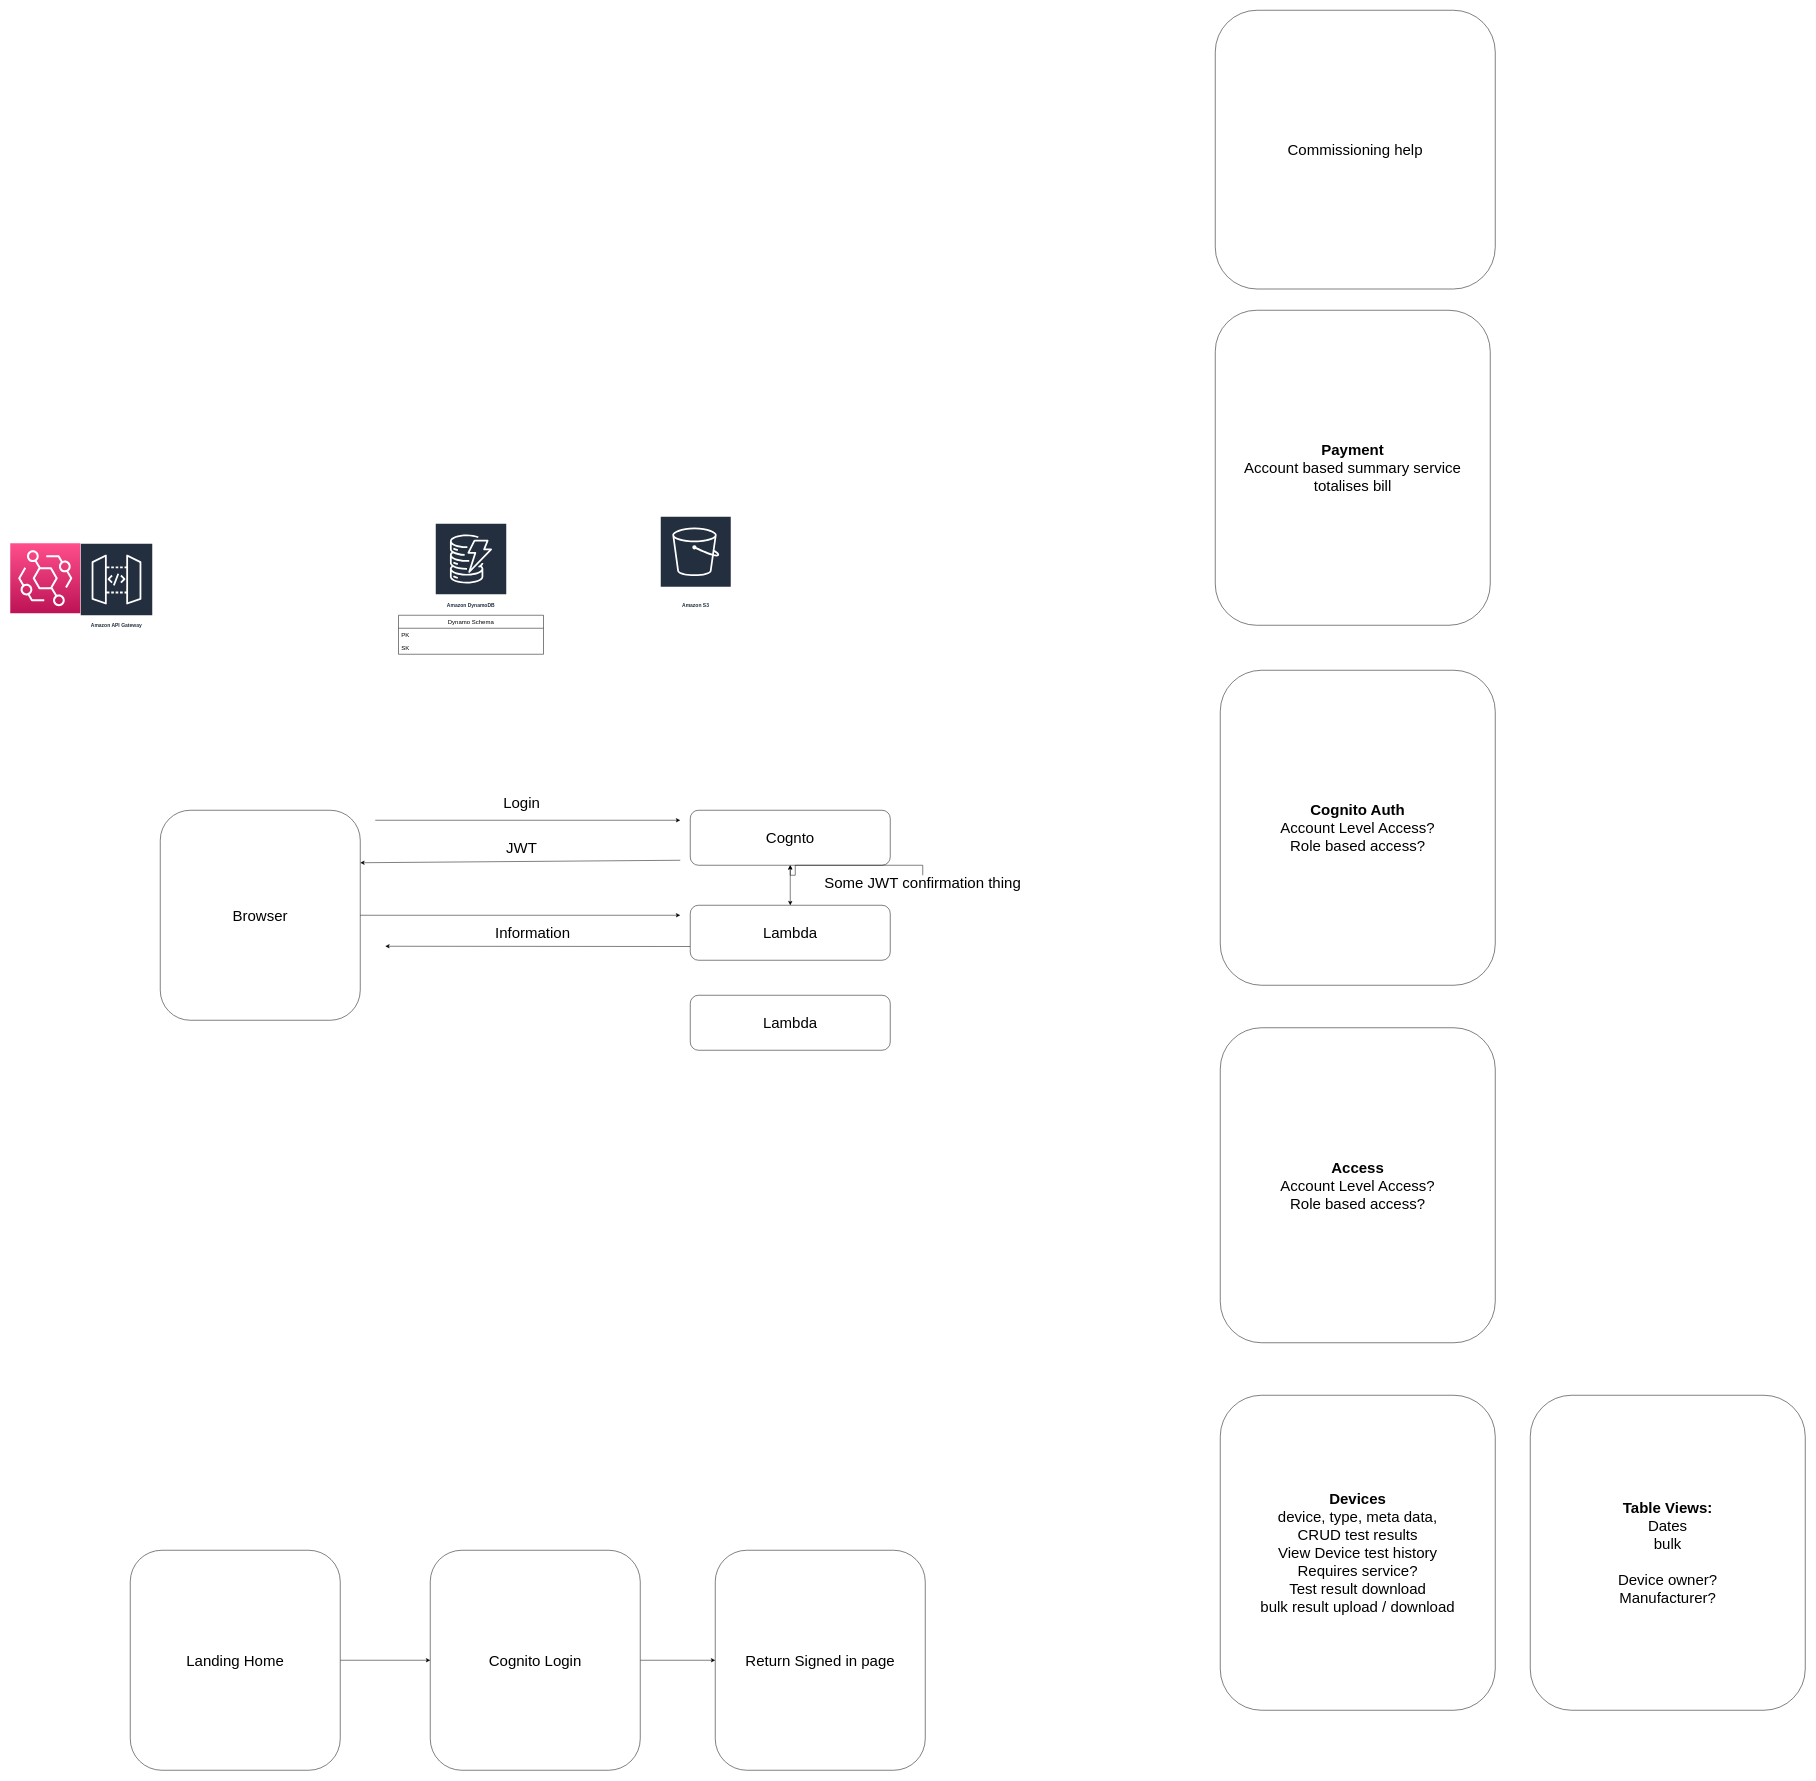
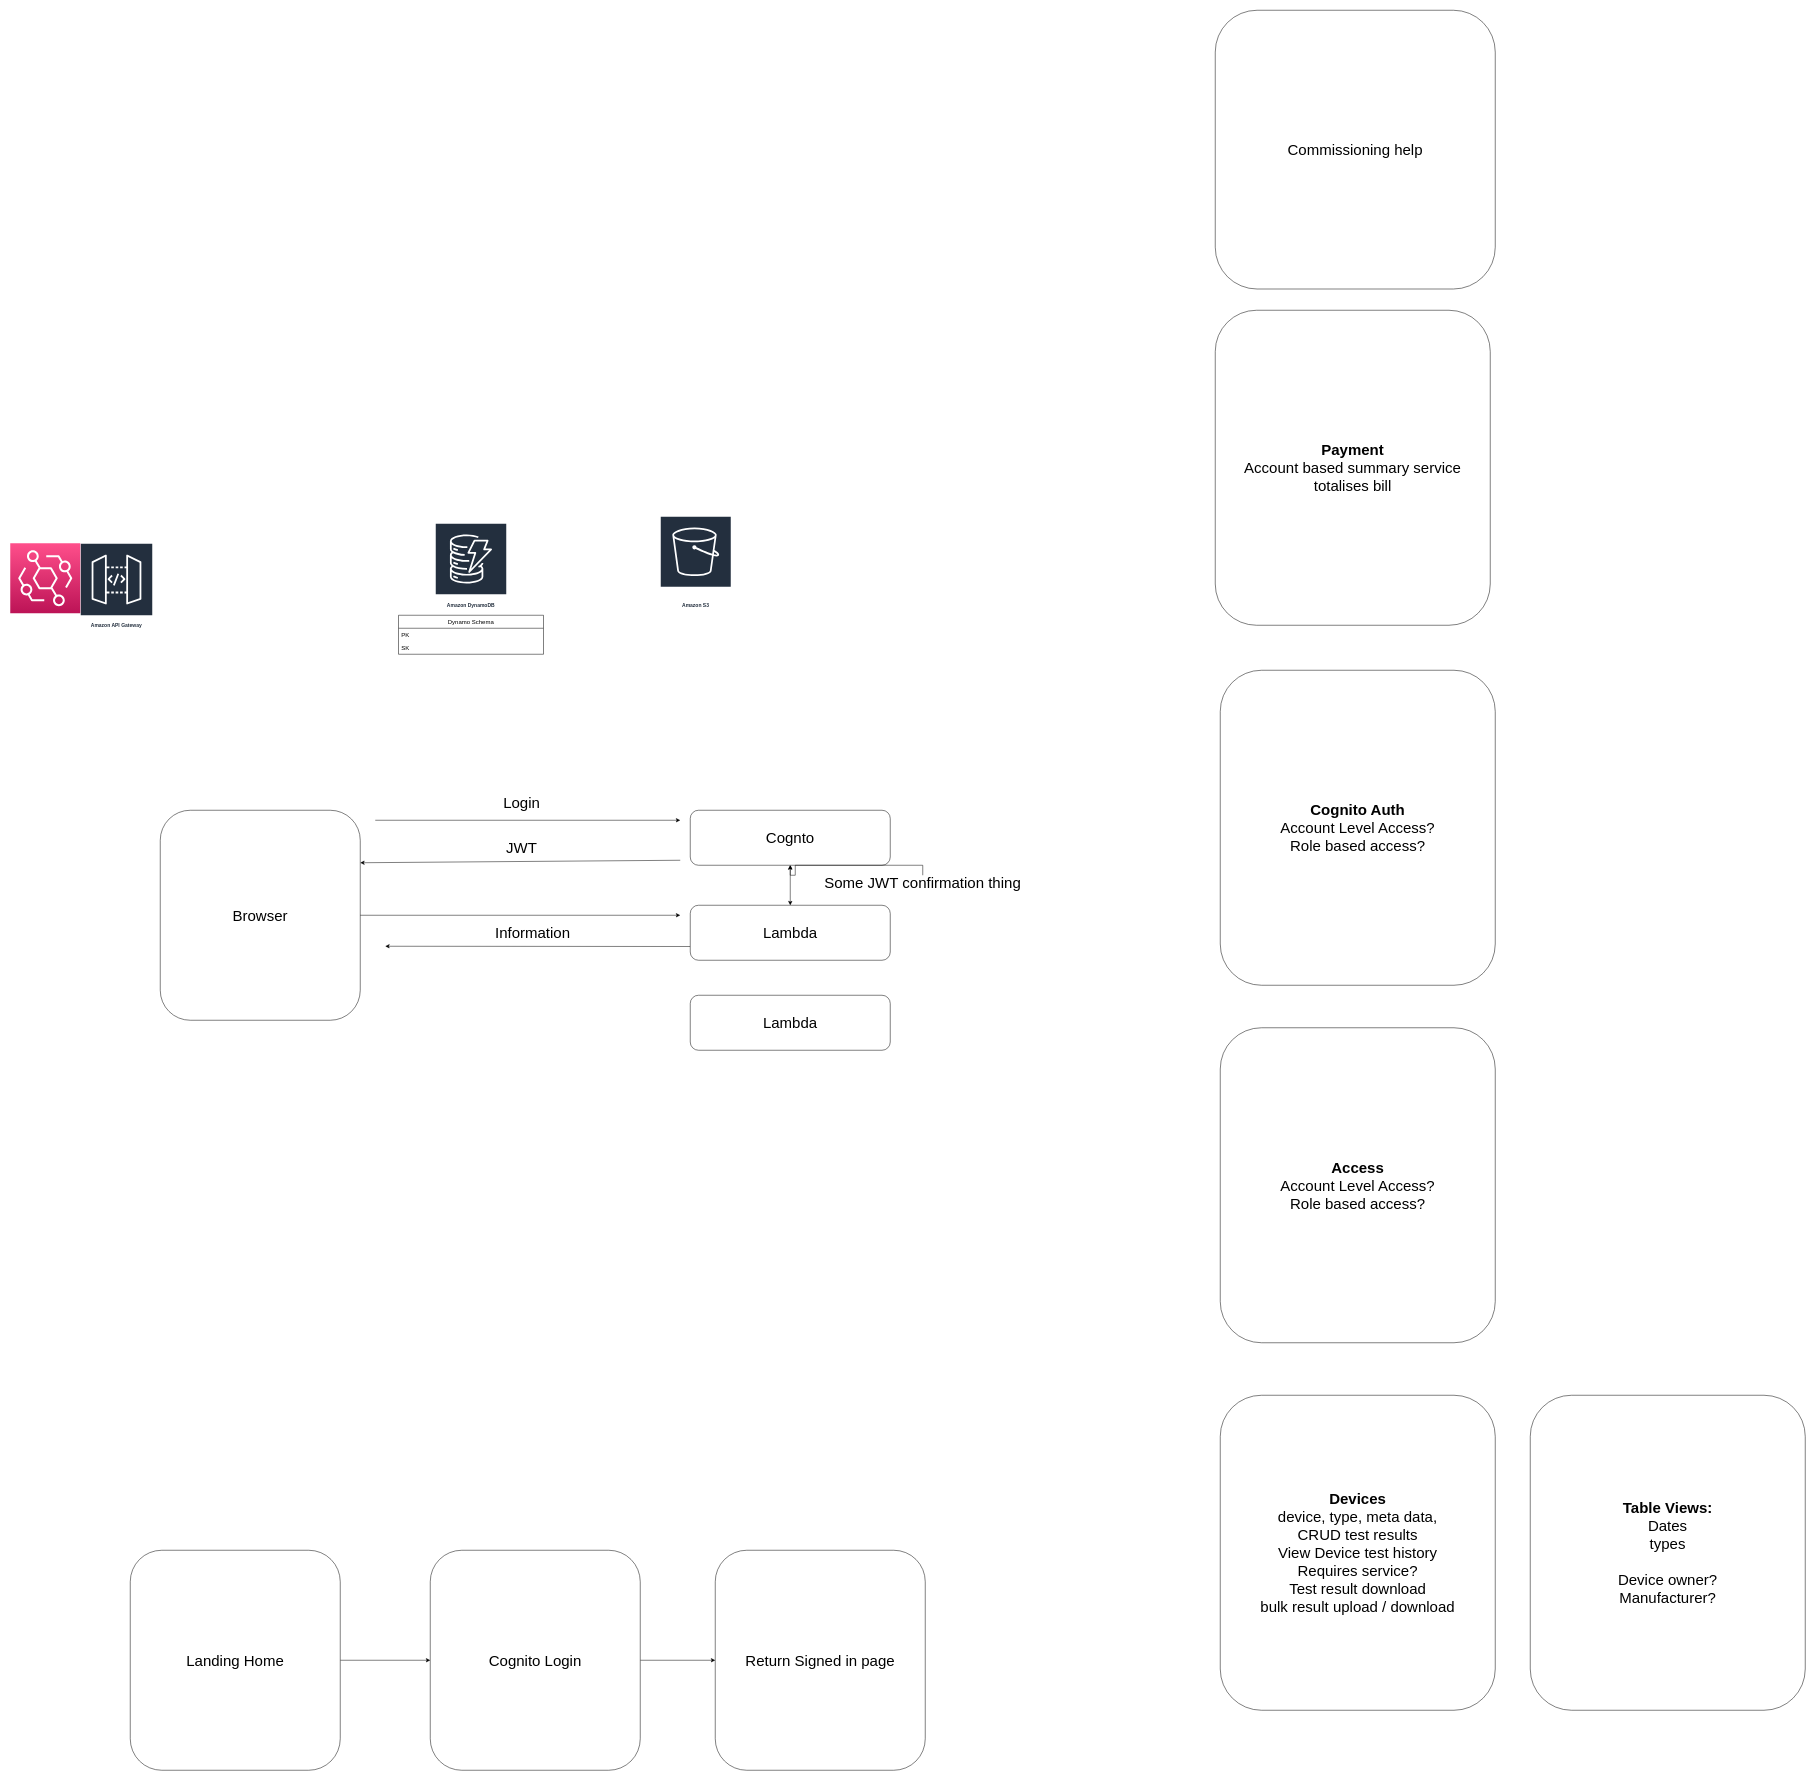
node "Table Views: Dates bulk Device owner? Manufacturer?": label "Table Views: Dates bulk Device owner? Manufacturer?" -> "Table Views: Dates types Device owner? Manufacturer?"
